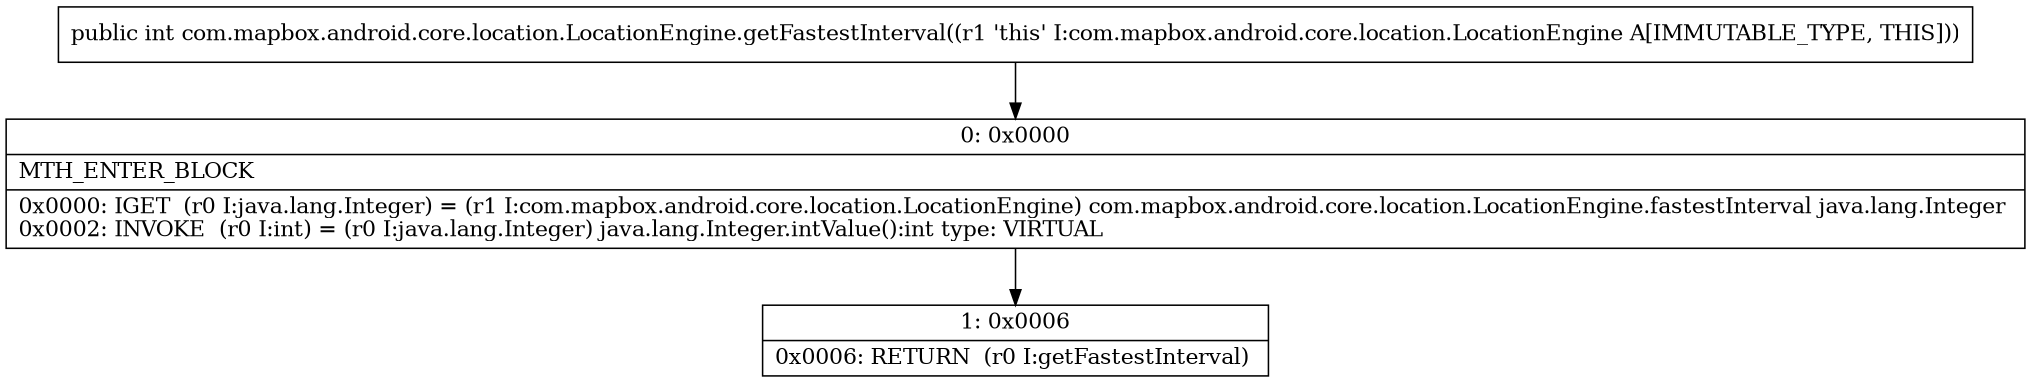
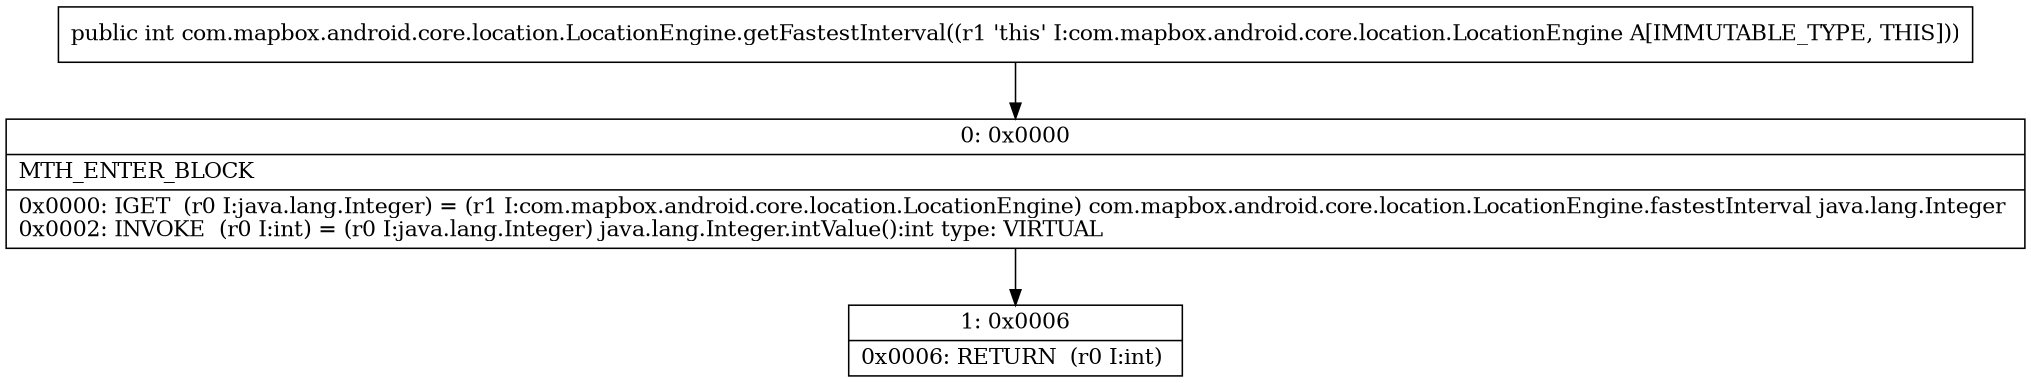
node "1: 0x0006": text "0x0006: RETURN  (r0 I:getFastestInterval)" -> "0x0006: RETURN  (r0 I:int)"
